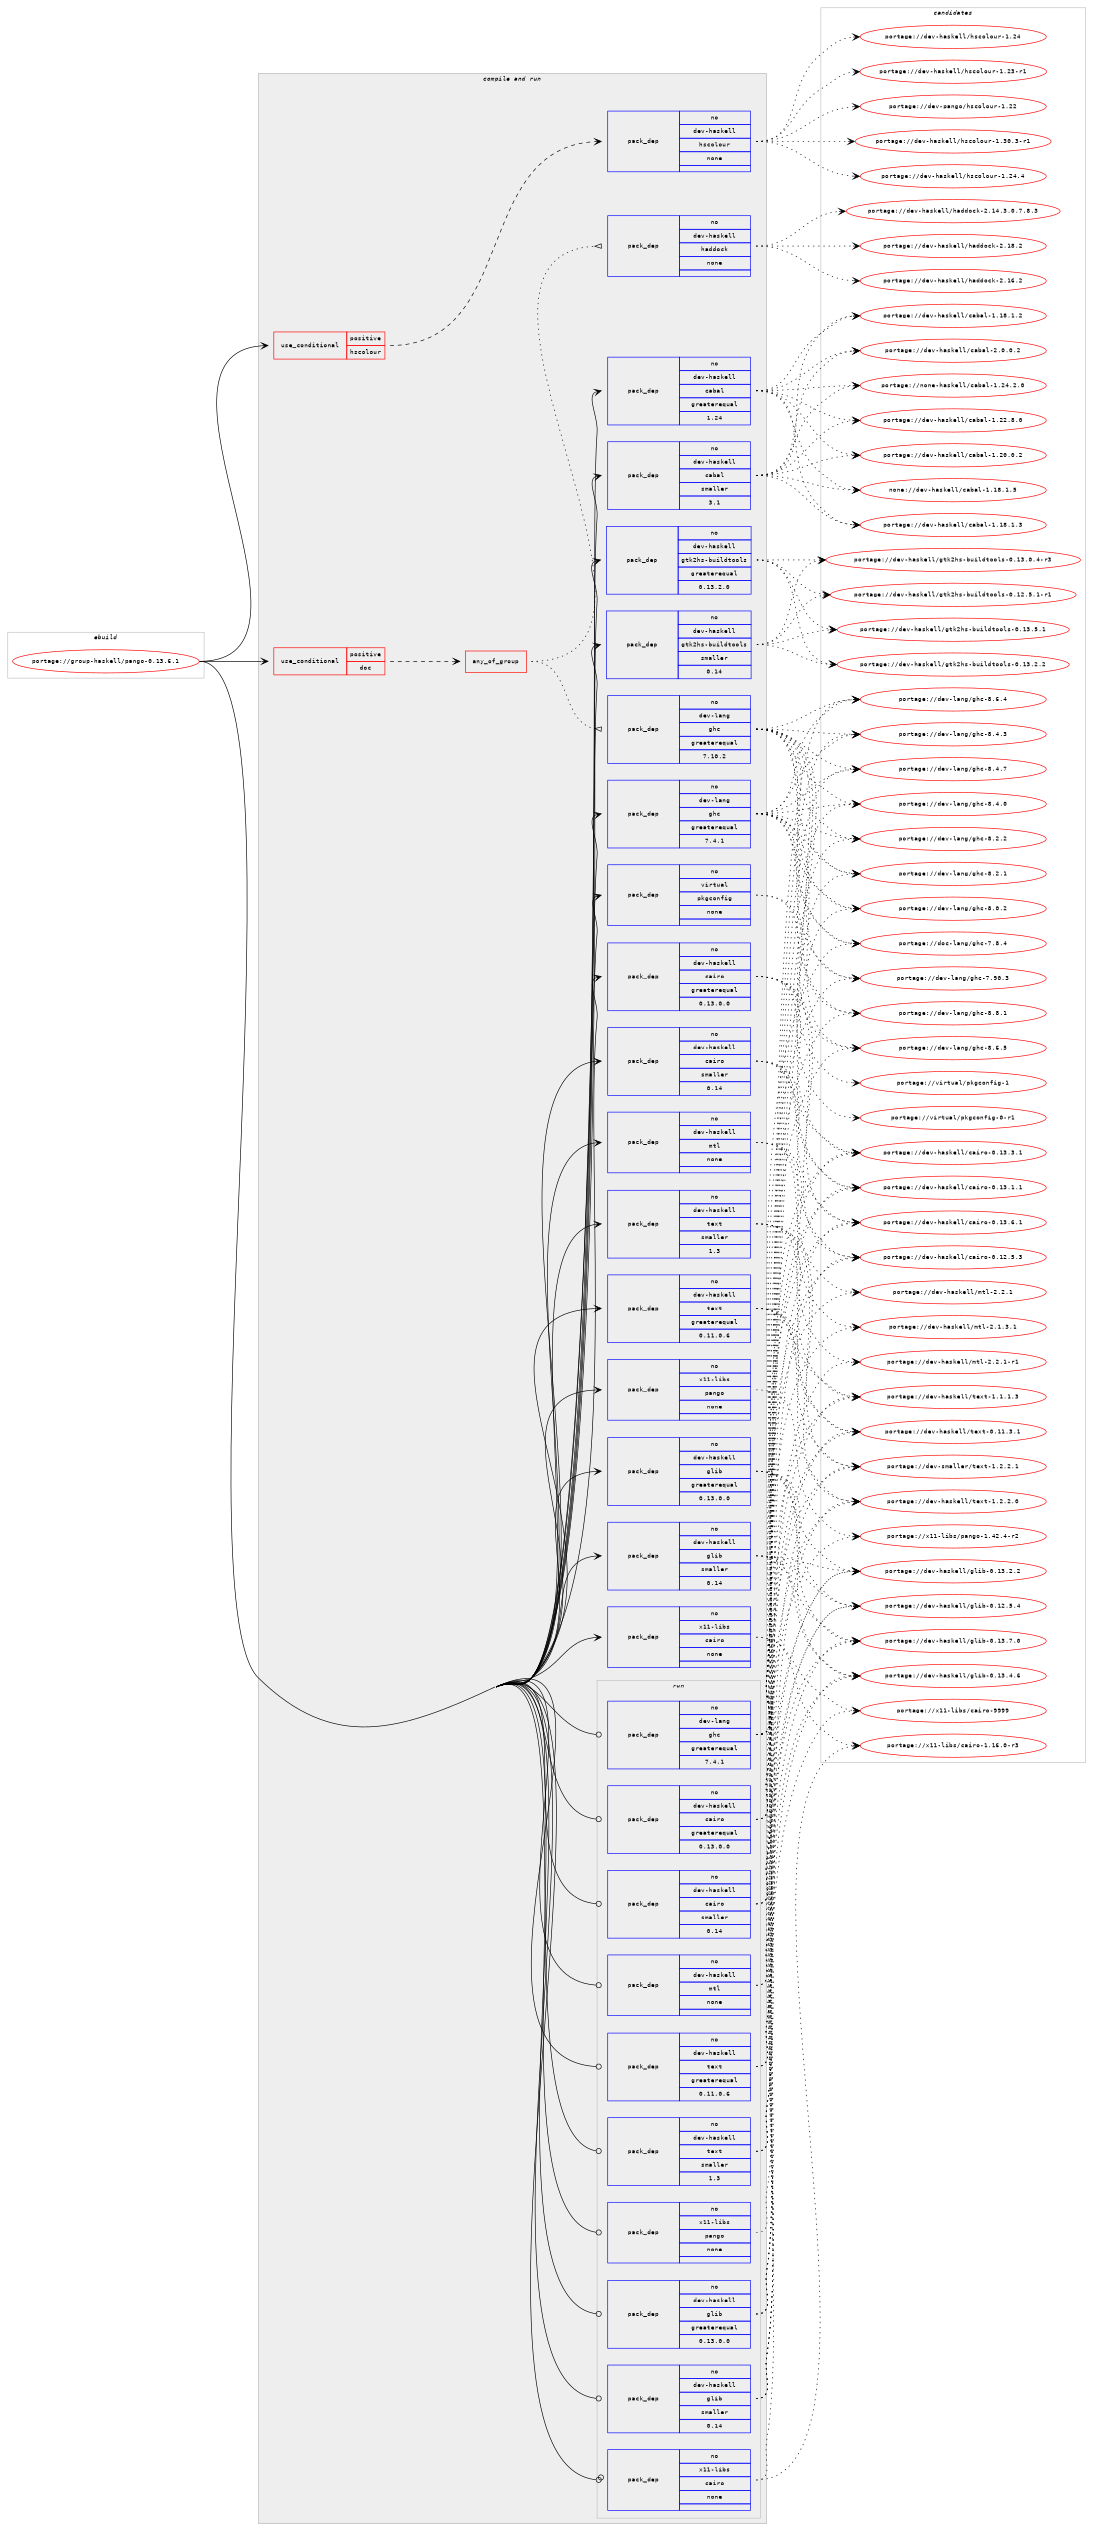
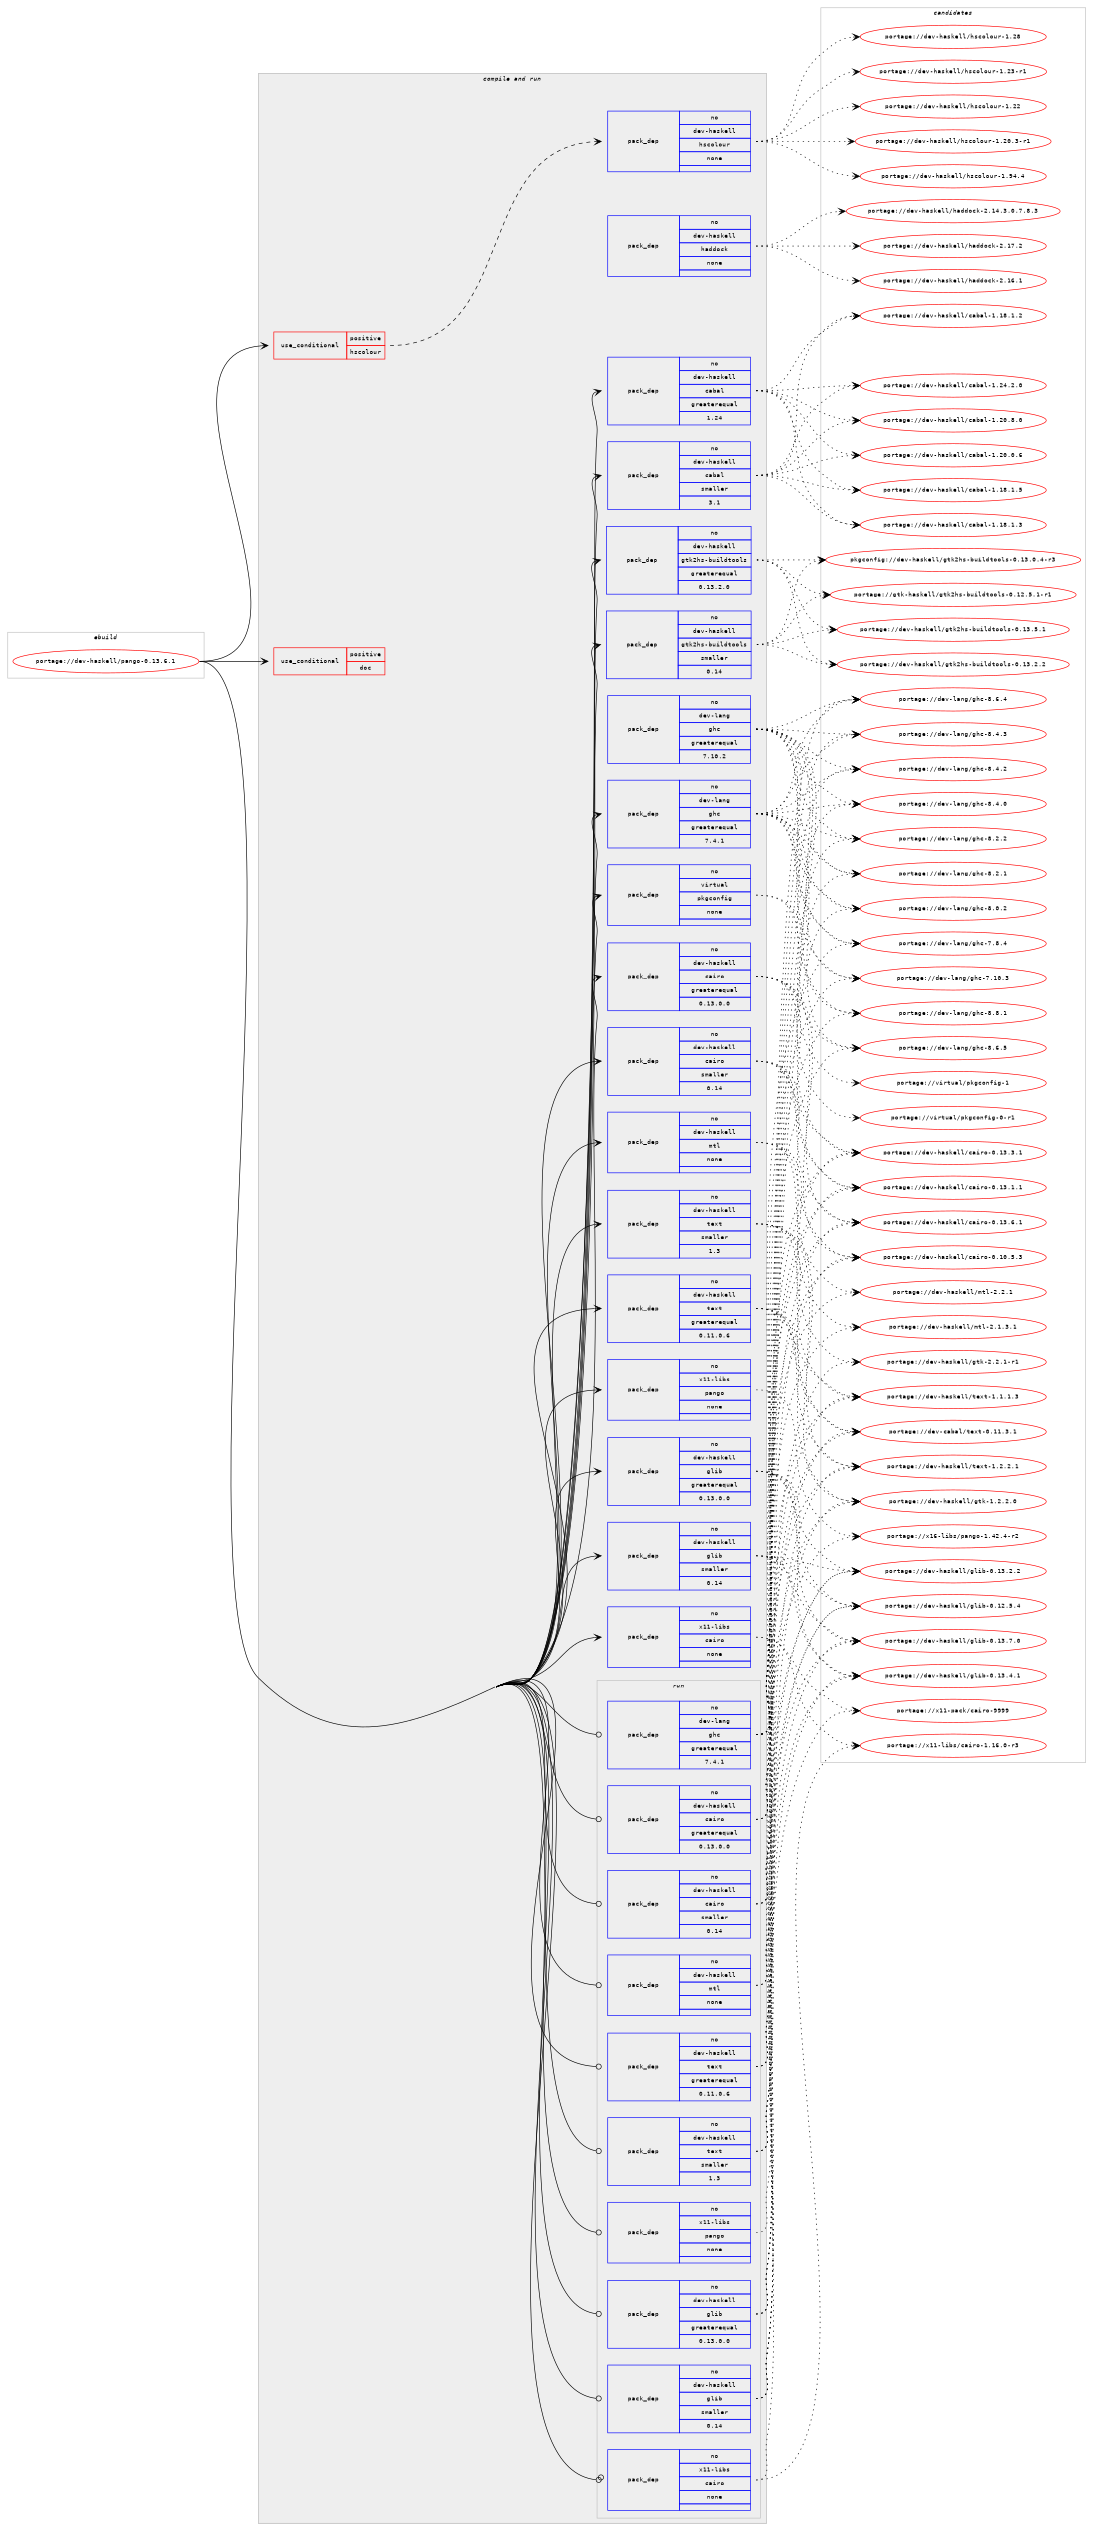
node "portage://dev-haskell/hscolour-1.24": label "portage://dev-haskell/hscolour-1.24" -> "portage://dev-haskell/hscolour-1.28"
node "portage://dev-pango/hscolour-1.22": label "portage://dev-pango/hscolour-1.22" -> "portage://dev-haskell/hscolour-1.22"
node "portage://dev-haskell/hscolour-1.30.3-r1": label "portage://dev-haskell/hscolour-1.30.3-r1" -> "portage://dev-haskell/hscolour-1.20.3-r1"
node "portage://dev-haskell/hscolour-1.24.4": label "portage://dev-haskell/hscolour-1.24.4" -> "portage://dev-haskell/hscolour-1.94.4"
node "portage://dev-haskell/haddock-2.18.2": label "portage://dev-haskell/haddock-2.18.2" -> "portage://dev-haskell/haddock-2.17.2"
node "portage://dev-haskell/haddock-2.16.2": label "portage://dev-haskell/haddock-2.16.2" -> "portage://dev-haskell/haddock-2.16.1"
node "portage://dev-haskell/cabal-2.0.0.2": removed
node "portage://none-haskell/cabal-1.24.2.0": label "portage://none-haskell/cabal-1.24.2.0" -> "portage://dev-haskell/cabal-1.24.2.0"
node "portage://dev-haskell/cabal-1.22.8.0": label "portage://dev-haskell/cabal-1.22.8.0" -> "portage://dev-haskell/cabal-1.20.8.0"
node "portage://dev-haskell/cabal-1.20.0.2": label "portage://dev-haskell/cabal-1.20.0.2" -> "portage://dev-haskell/cabal-1.20.0.6"
node "none://dev-haskell/cabal-1.18.1.5": label "none://dev-haskell/cabal-1.18.1.5" -> "portage://dev-haskell/cabal-1.18.1.5"
node "portage://dev-haskell/gtk2hs-buildtools-0.13.0.4-r3": label "portage://dev-haskell/gtk2hs-buildtools-0.13.0.4-r3" -> "pkgconfig://dev-haskell/gtk2hs-buildtools-0.13.0.4-r3"
node "portage://dev-haskell/gtk2hs-buildtools-0.12.5.1-r1": label "portage://dev-haskell/gtk2hs-buildtools-0.12.5.1-r1" -> "portage://gtk-haskell/gtk2hs-buildtools-0.12.5.1-r1"
node "portage://group-haskell/pango-0.13.6.1": label "portage://group-haskell/pango-0.13.6.1" -> "portage://dev-haskell/pango-0.13.6.1"
node "any_of_group": removed
node "portage://dev-lang/ghc-8.4.7": label "portage://dev-lang/ghc-8.4.7" -> "portage://dev-lang/ghc-8.4.2"
node "portage://doc-lang/ghc-7.8.4": label "portage://doc-lang/ghc-7.8.4" -> "portage://dev-lang/ghc-7.8.4"
node "portage://dev-lang/ghc-7.90.3": label "portage://dev-lang/ghc-7.90.3" -> "portage://dev-lang/ghc-7.10.3"
node "portage://dev-haskell/cairo-0.12.5.3": label "portage://dev-haskell/cairo-0.12.5.3" -> "portage://dev-haskell/cairo-0.10.5.3"
node "portage://dev-haskell/mtl-2.2.1-r1": label "portage://dev-haskell/mtl-2.2.1-r1" -> "portage://dev-haskell/gtk-2.2.1-r1"
node "portage://dev-haskell/text-0.11.3.1": label "portage://dev-haskell/text-0.11.3.1" -> "portage://dev-cabal/text-0.11.3.1"
node "portage://dev-smaller/text-1.2.2.1": label "portage://dev-smaller/text-1.2.2.1" -> "portage://dev-haskell/text-1.2.2.1"
node "portage://dev-haskell/text-1.2.2.0": label "portage://dev-haskell/text-1.2.2.0" -> "portage://dev-haskell/gtk-1.2.2.0"
node "portage://x11-libs/pango-1.42.4-r2": label "portage://x11-libs/pango-1.42.4-r2" -> "portage://x16-libs/pango-1.42.4-r2"
node "portage://dev-haskell/glib-0.13.4.6": label "portage://dev-haskell/glib-0.13.4.6" -> "portage://dev-haskell/glib-0.13.4.1"
node "portage://x11-libs/cairo-9999": label "portage://x11-libs/cairo-9999" -> "portage://x11-pack/cairo-9999"
